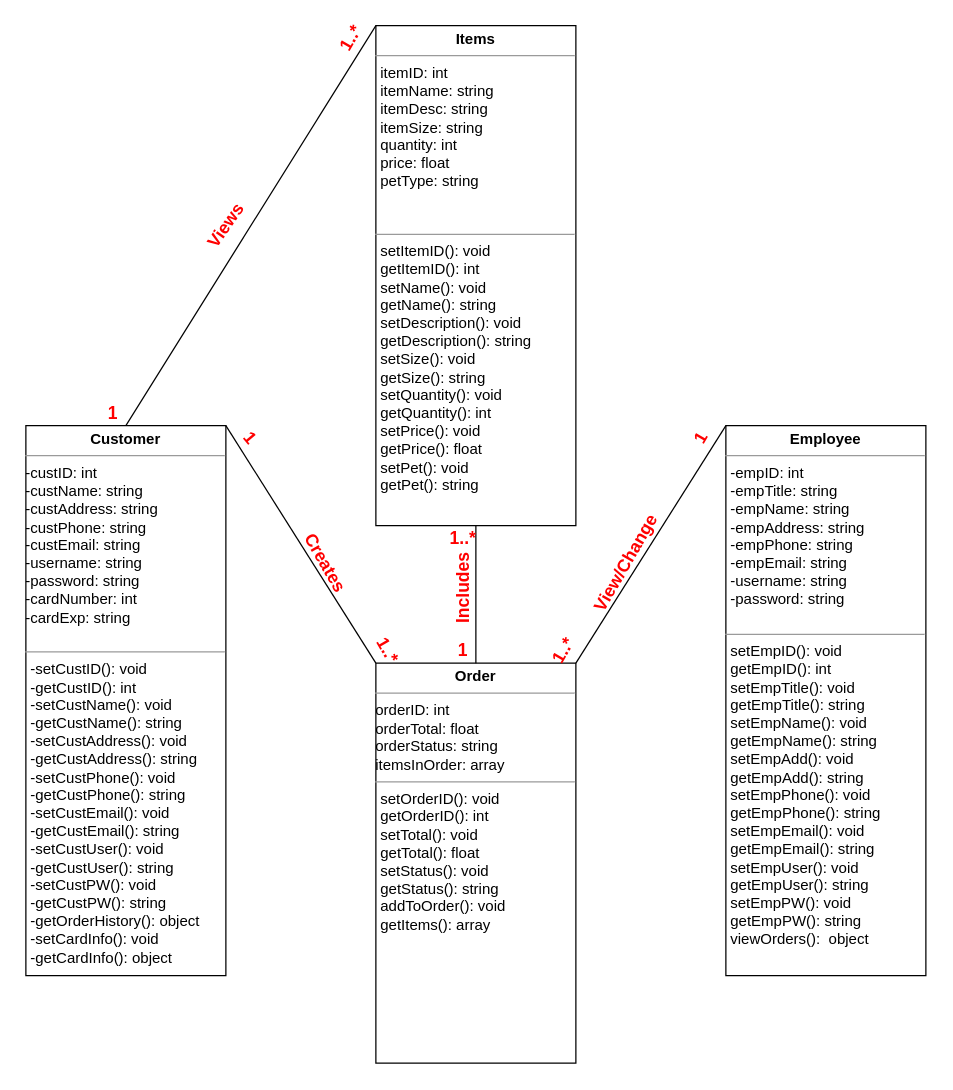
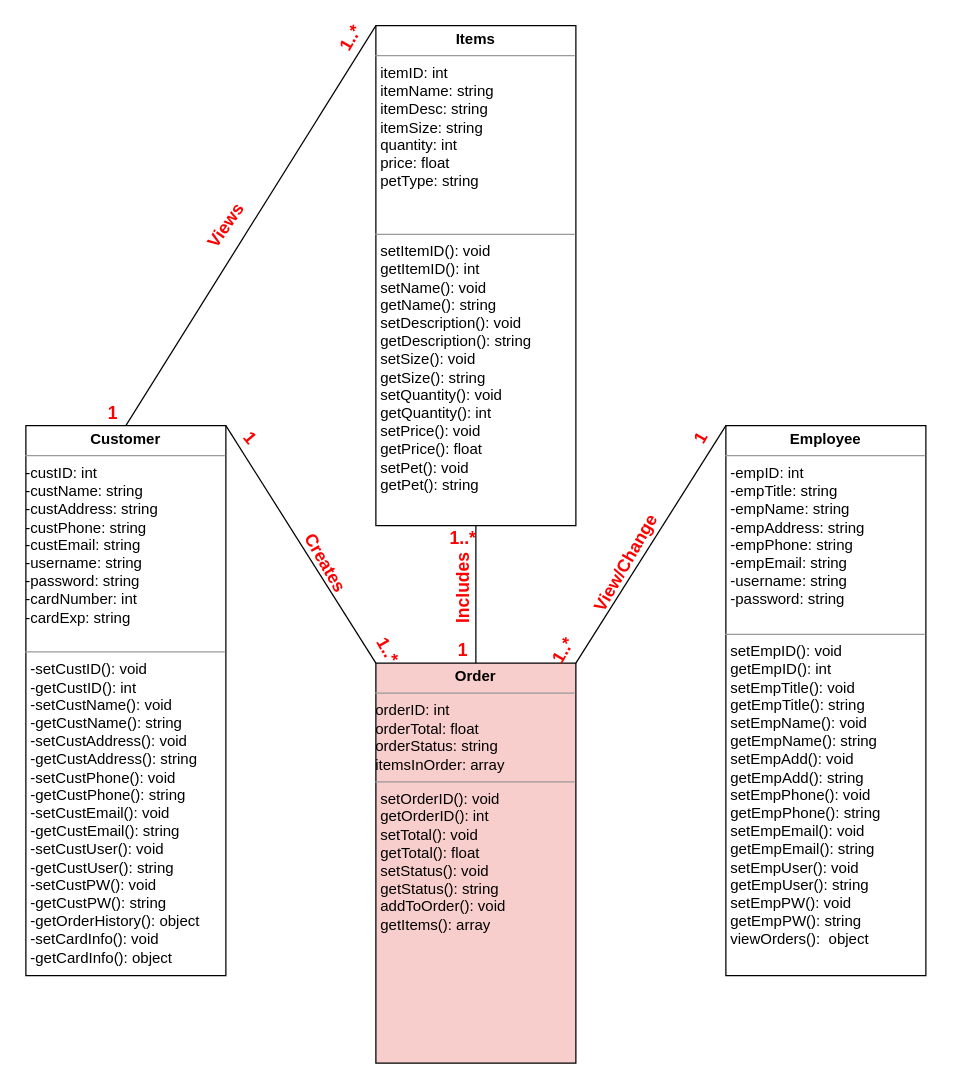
node "Order orderID: int orderTotal: float orderStatus: string itemsInOrder: array setOrderID(): void getOrderID(): int setTotal(): void getTotal(): float setStatus(): void getStatus(): string addToOrder(): void getItems(): array": fillcolor #ffffff -> #f8cecc
